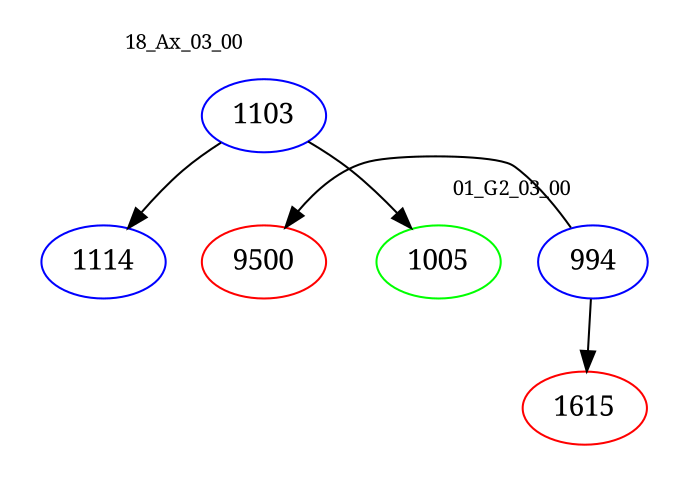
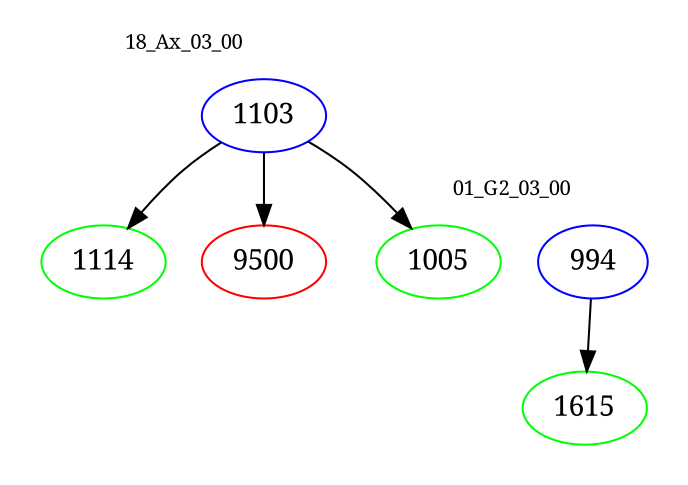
edge "994" -> "9500": now "1103" -> "9500"
node "1114": color blue -> green
node "1615": color red -> green
